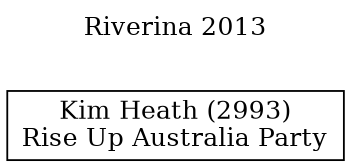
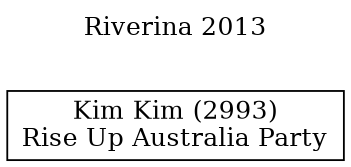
node "Kim Heath (2993) Rise Up Australia Party": label "Kim Heath (2993) Rise Up Australia Party" -> "Kim Kim (2993) Rise Up Australia Party"
